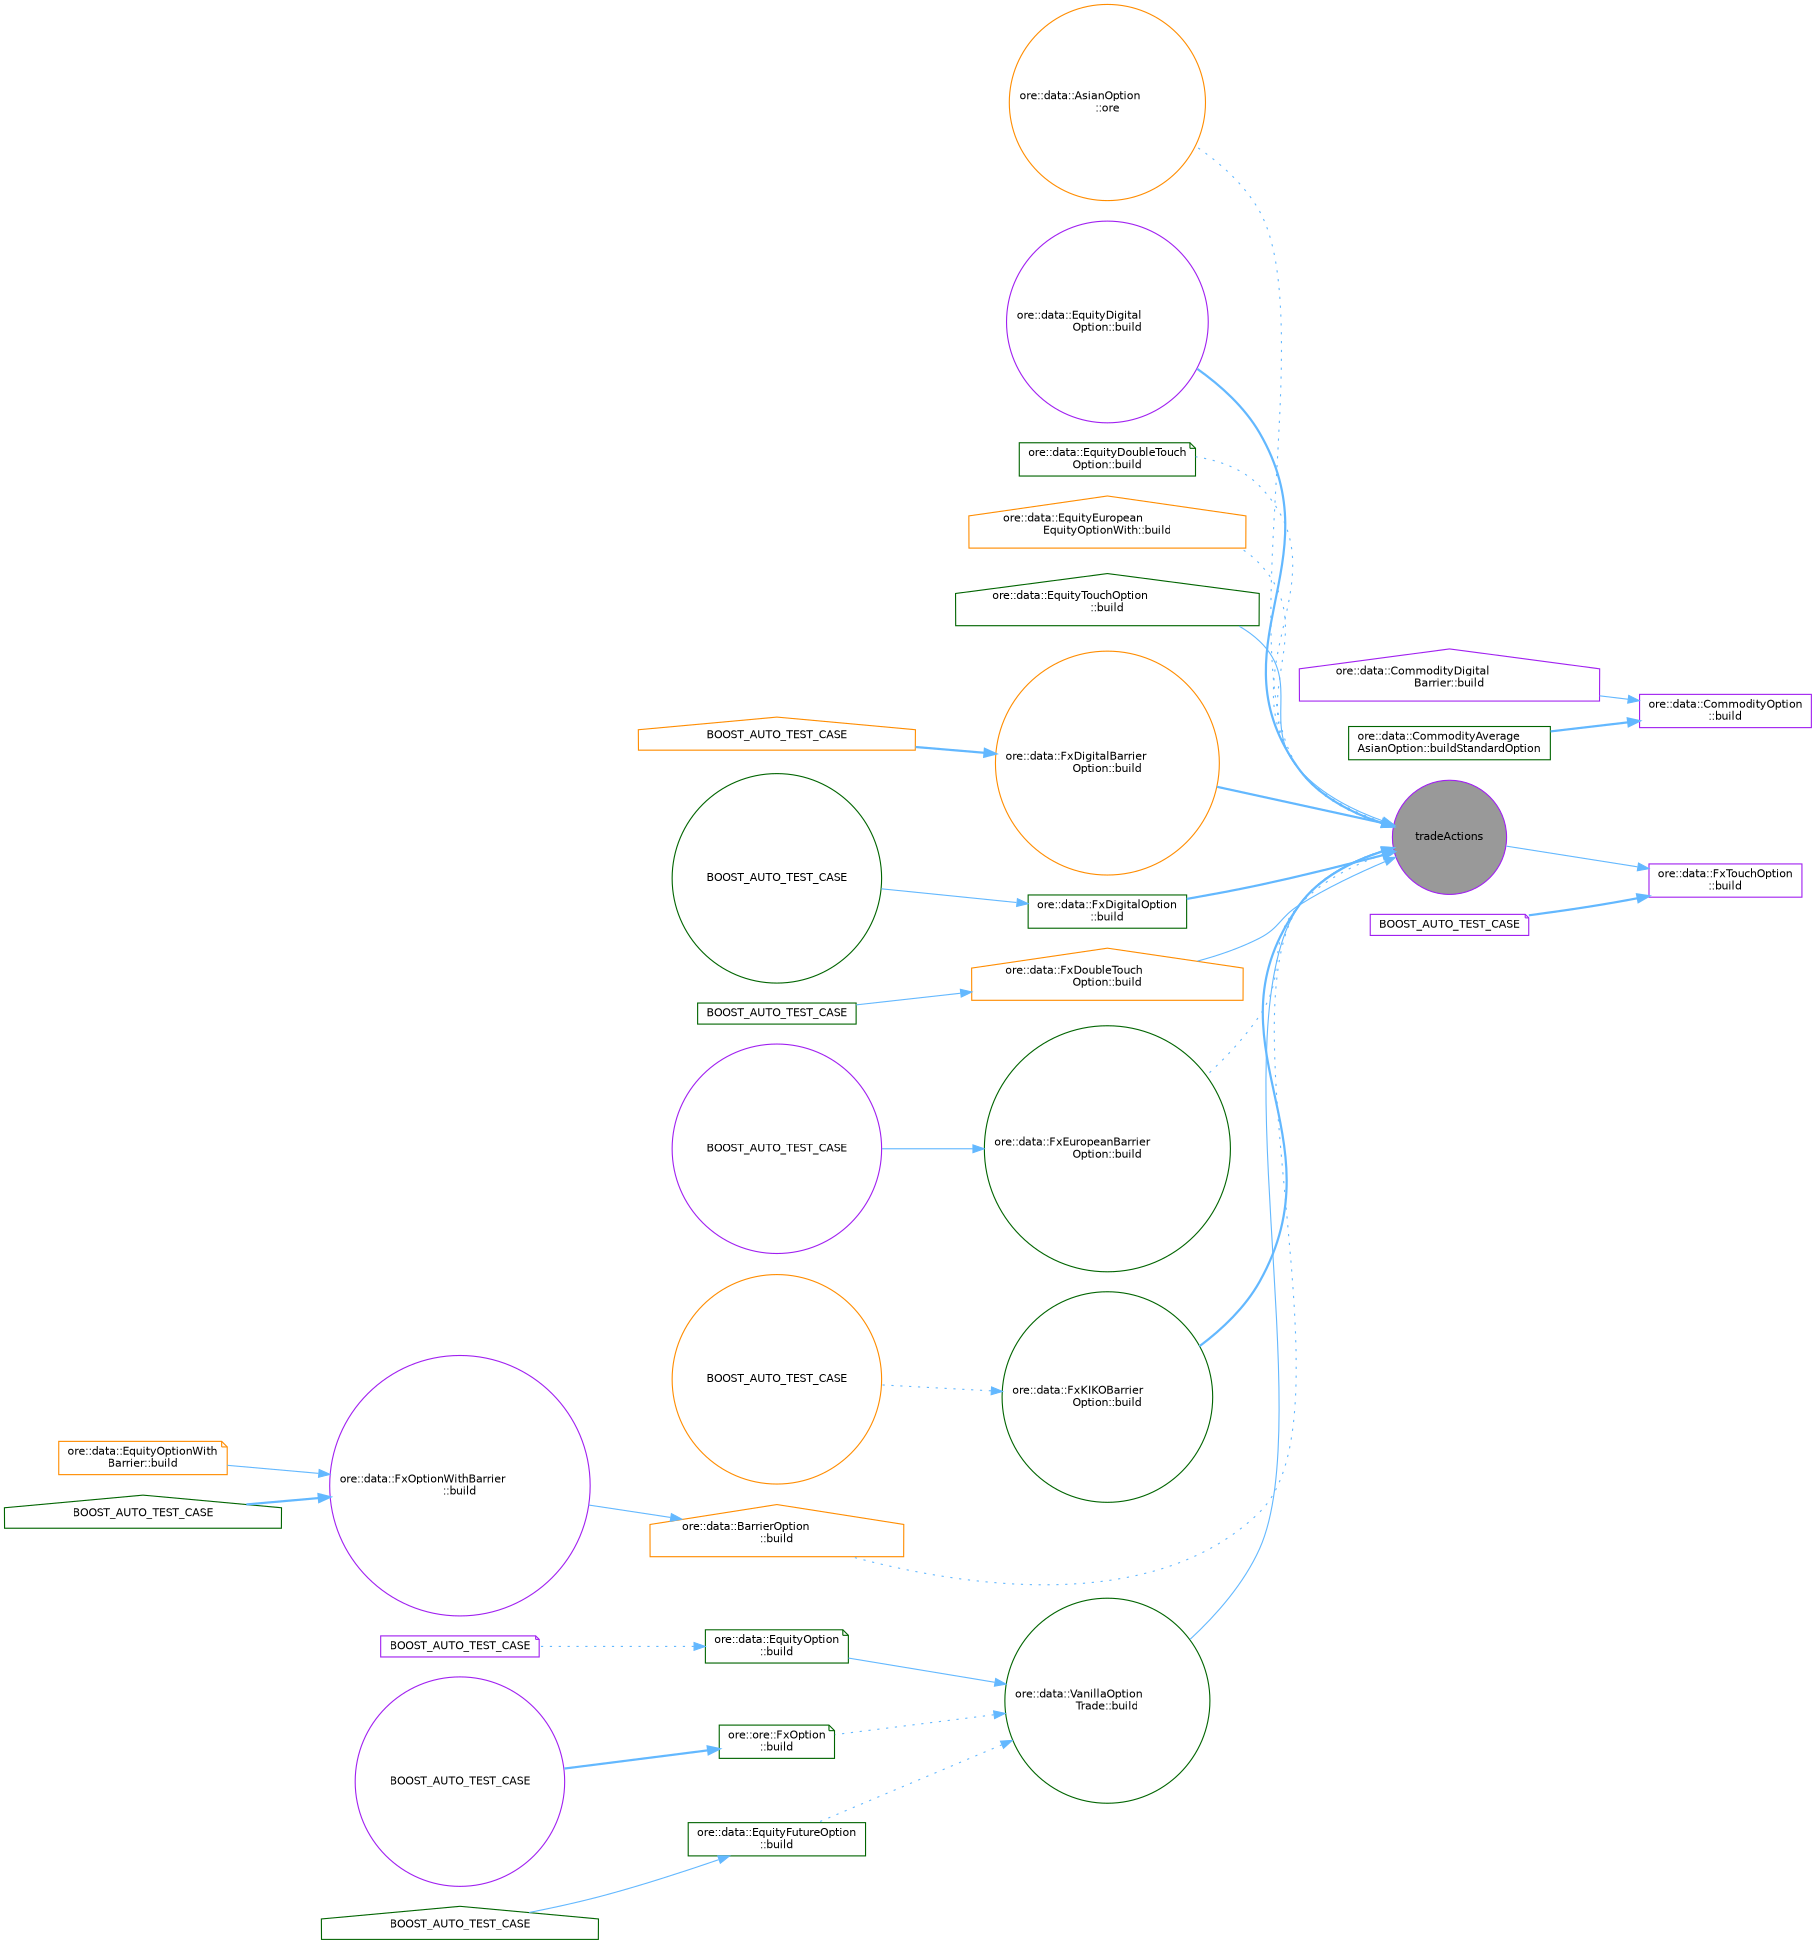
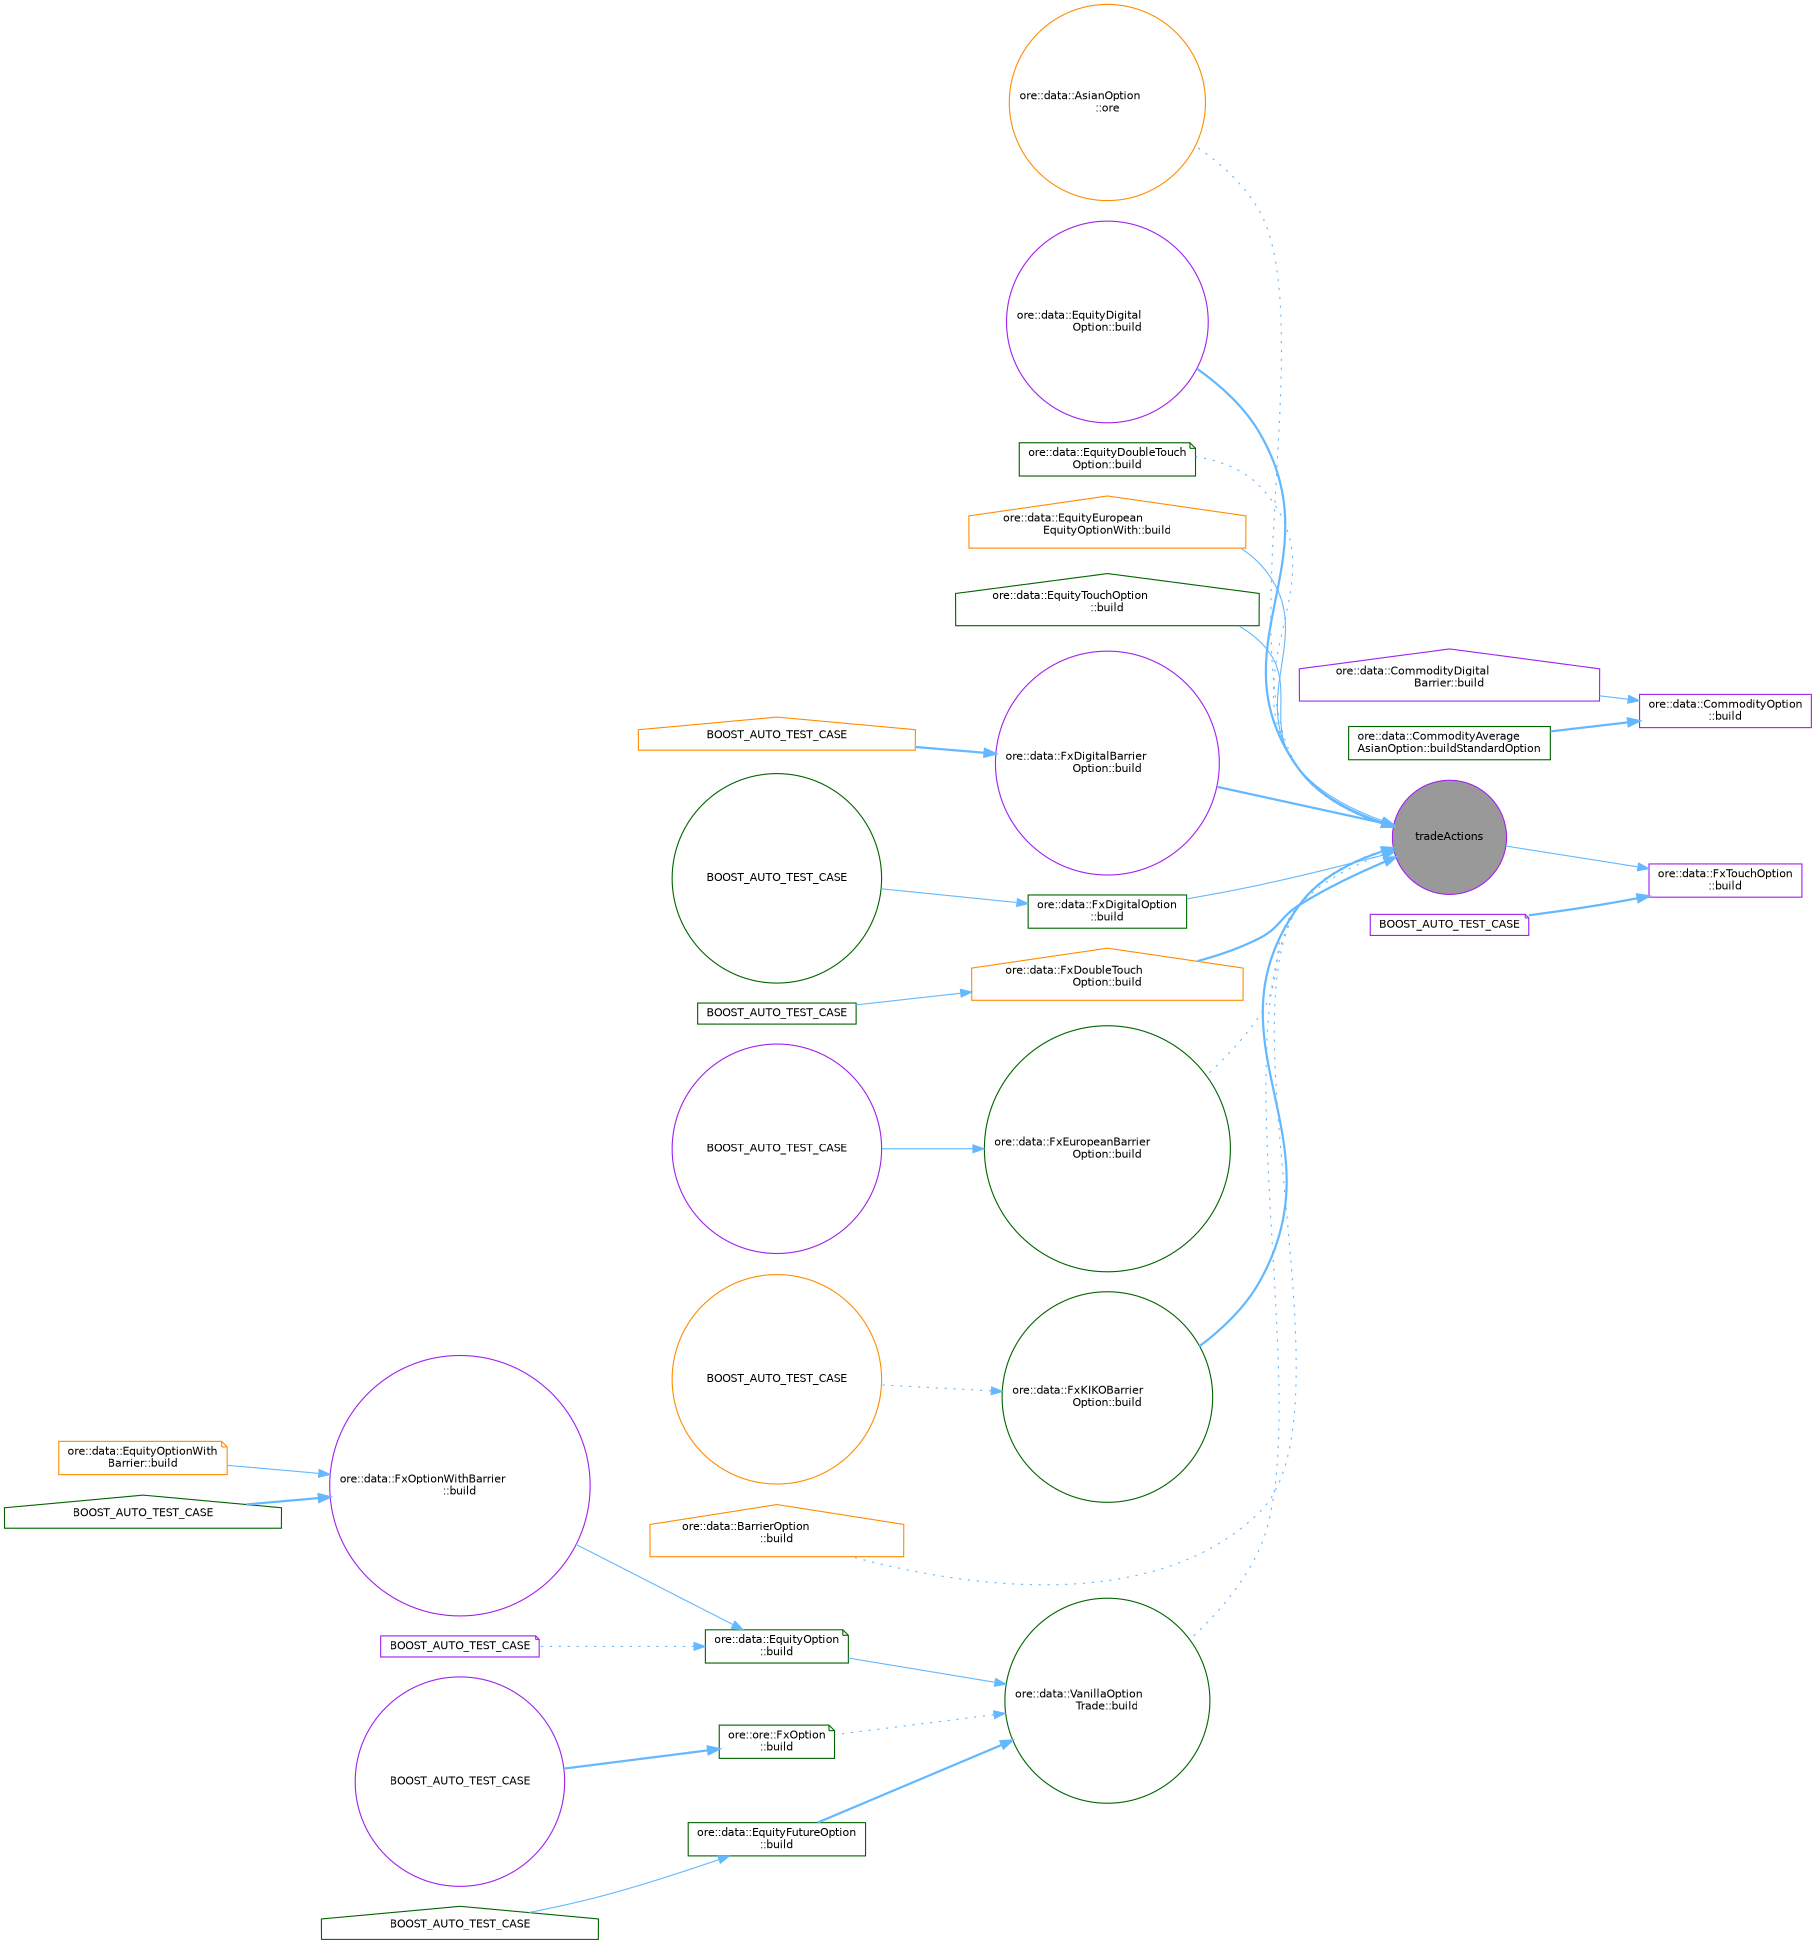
edge "ore::data::EquityEuropean EquityOptionWith::build" -> "tradeActions": style dotted -> solid
node "ore::data::FxDigitalBarrier Option::build": color darkorange -> purple
edge "ore::data::FxDigitalOption ::build" -> "tradeActions": style bold -> solid
edge "ore::data::FxDoubleTouch Option::build" -> "tradeActions": style solid -> bold
edge "ore::data::VanillaOption Trade::build" -> "tradeActions": style solid -> dotted
edge "ore::data::FxOptionWithBarrier ::build" -> "ore::data::BarrierOption ::build": now "ore::data::FxOptionWithBarrier ::build" -> "ore::data::EquityOption ::build"
edge "ore::data::EquityFutureOption ::build" -> "ore::data::VanillaOption Trade::build": style dotted -> bold
